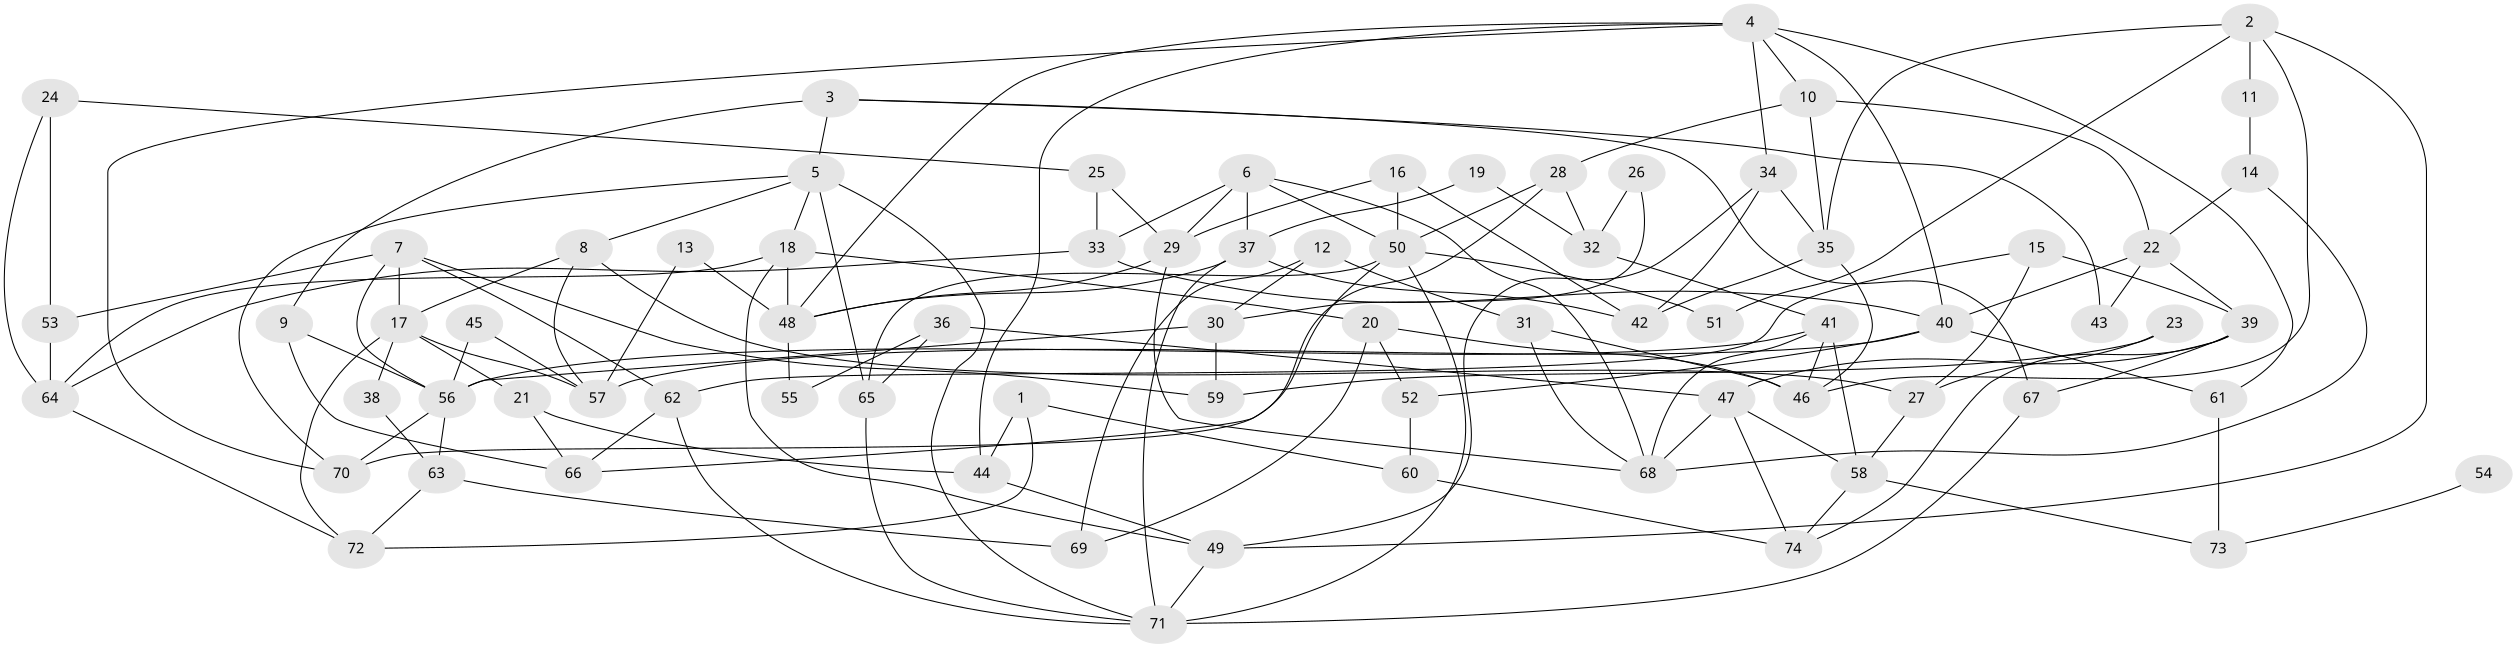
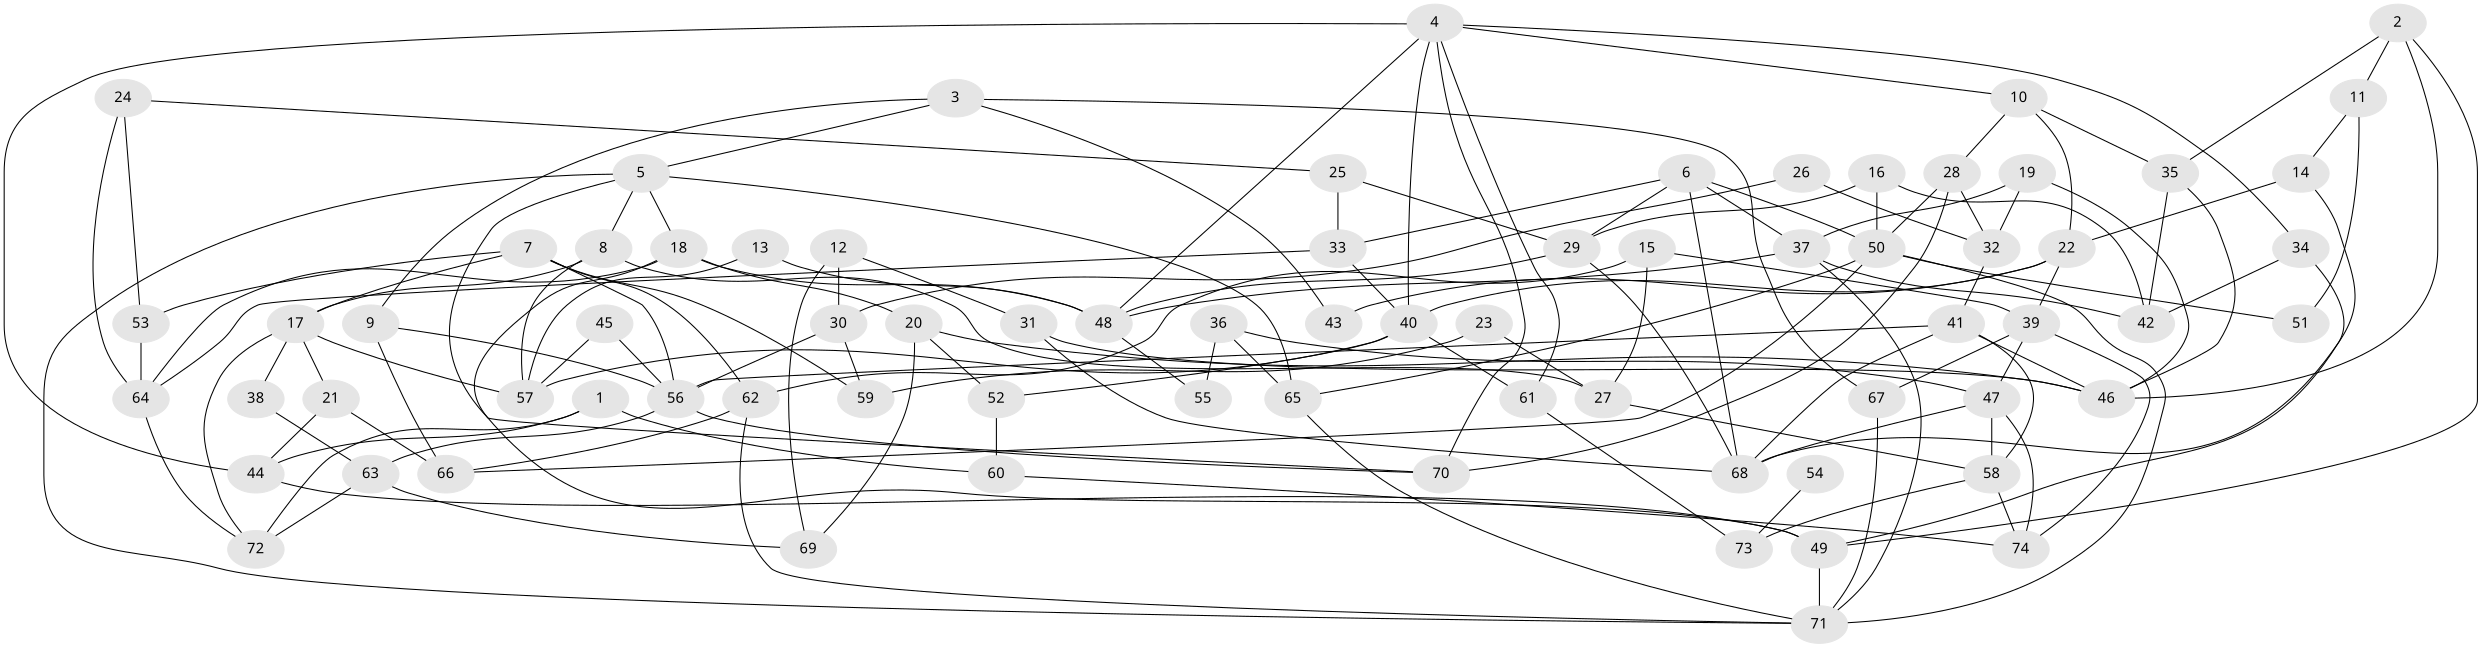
edge "2" -- "51": now "11" -- "51"
edge "34" -- "35": removed
edge "19" -- "46": added
